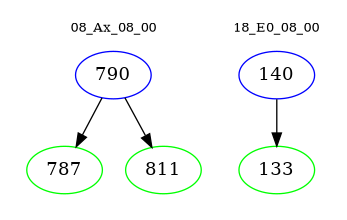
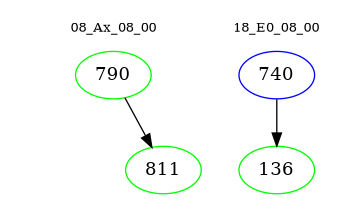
node "790": color blue -> green
node "140": label "140" -> "740"
node "787": removed
node "133": label "133" -> "136"
